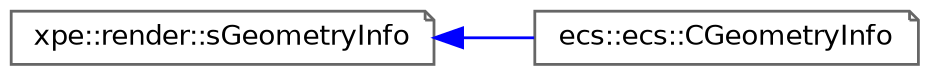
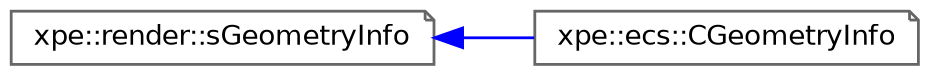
node "ecs::ecs::CGeometryInfo": label "ecs::ecs::CGeometryInfo" -> "xpe::ecs::CGeometryInfo"
